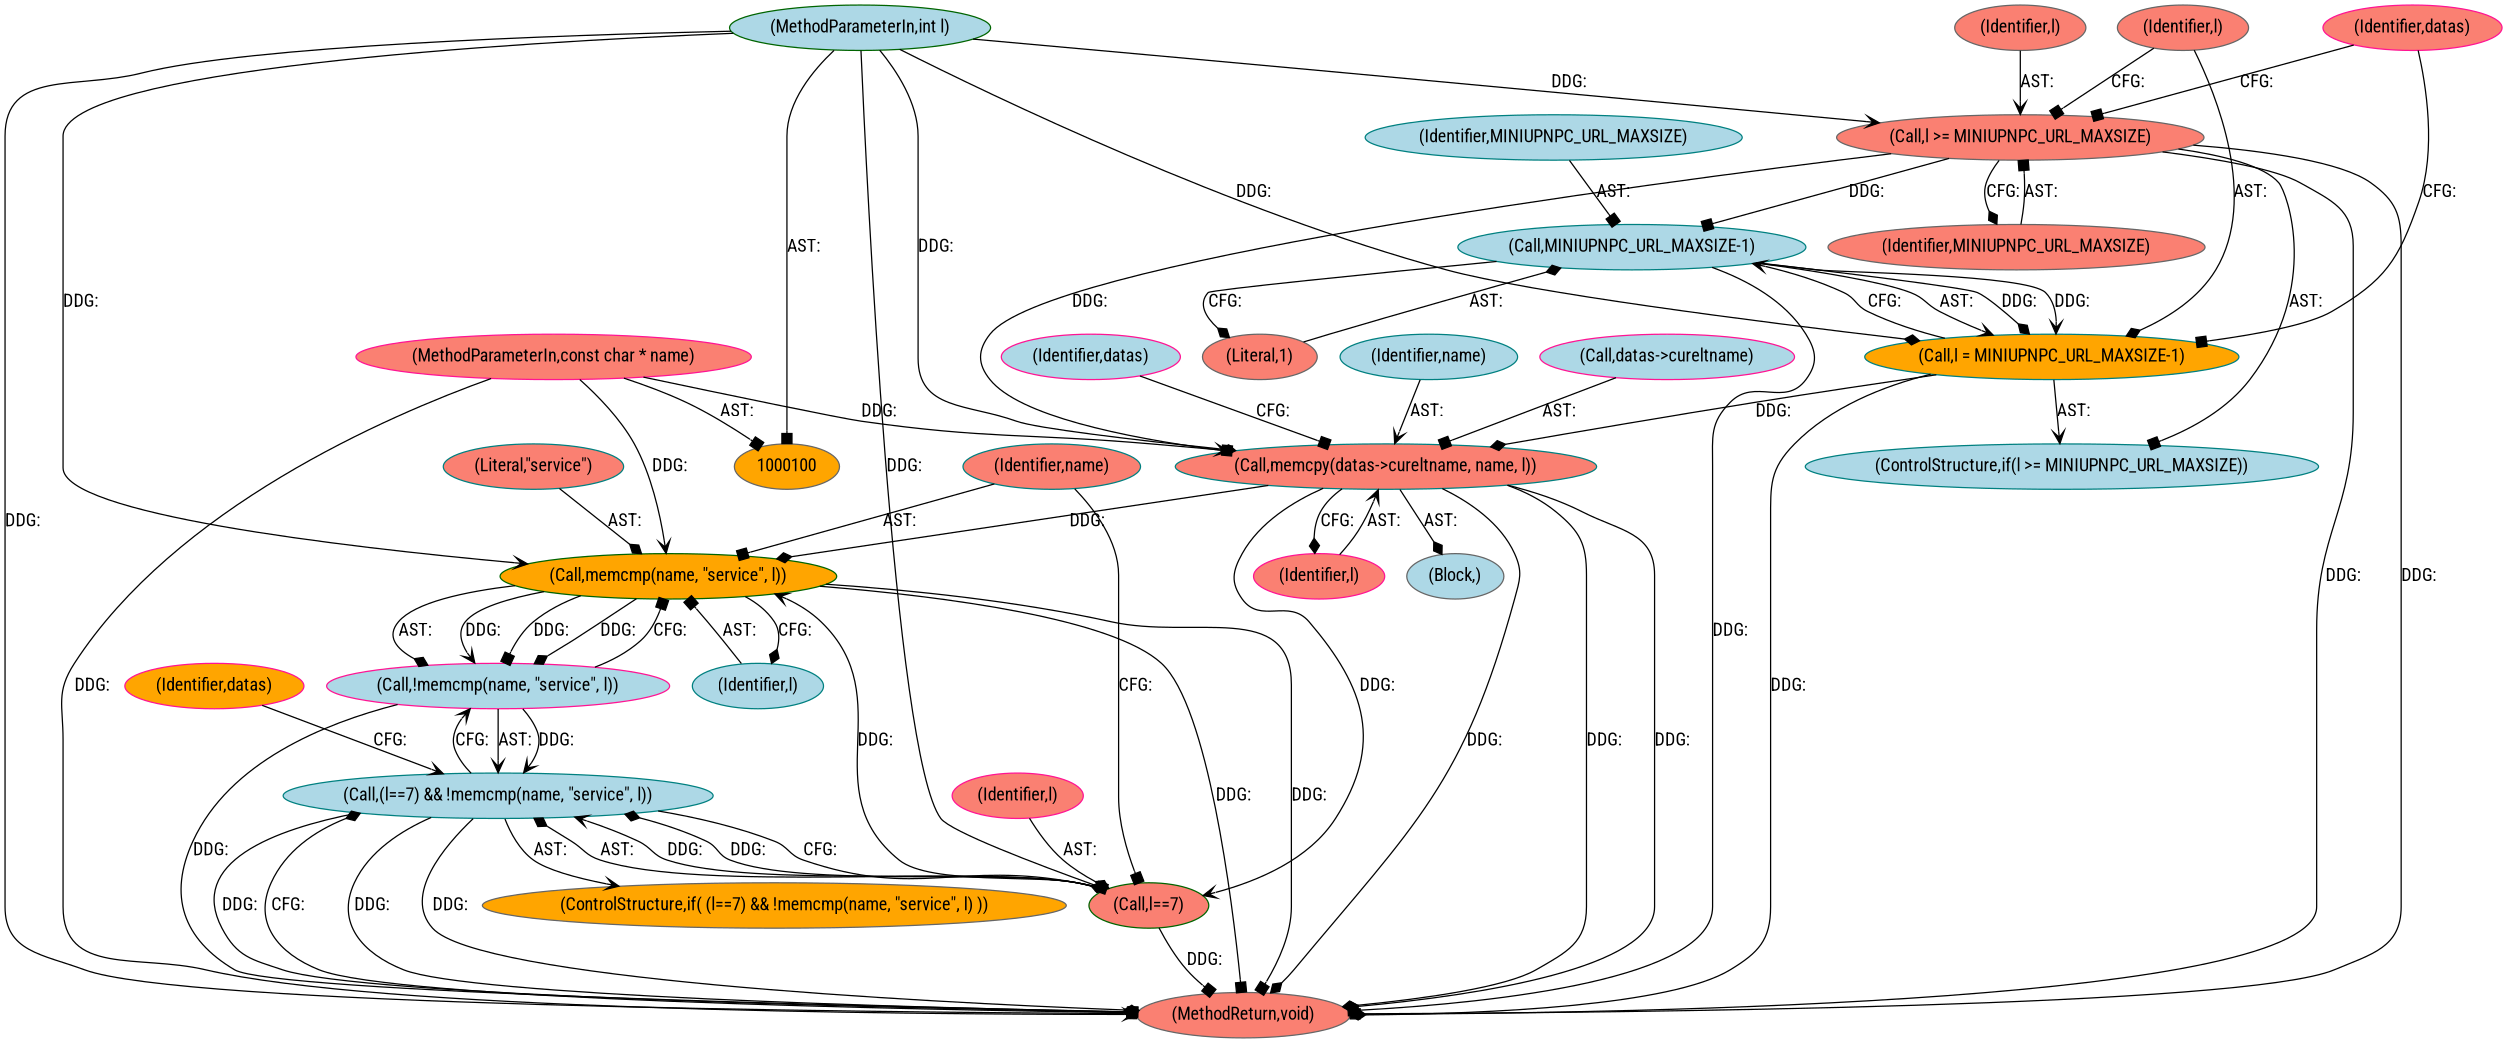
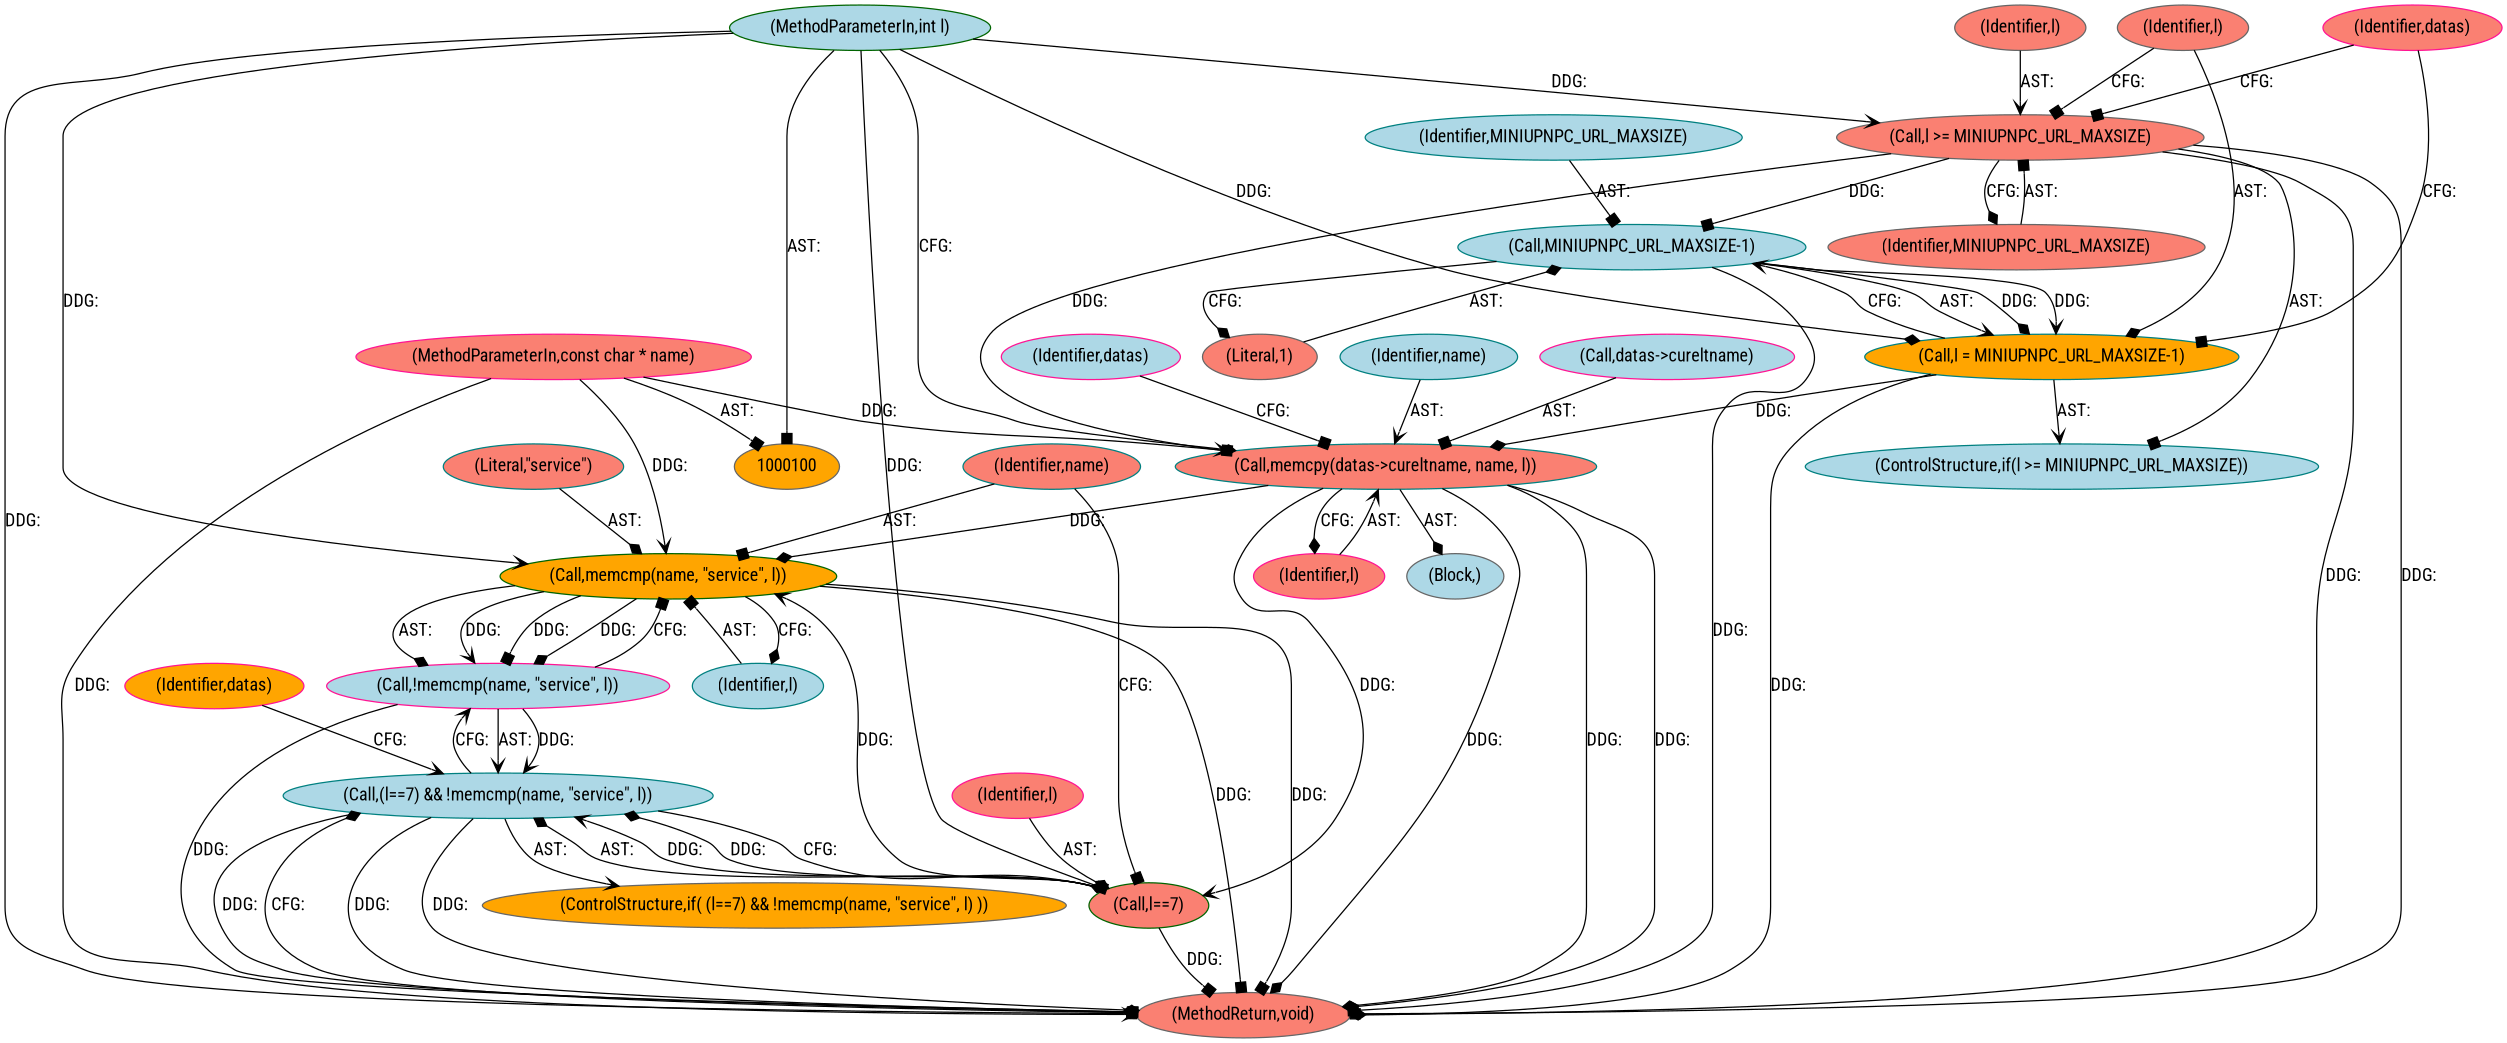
edge "(MethodParameterIn,int l)" -> "(Call,memcpy(datas->cureltname, name, l))": label "DDG: " -> "CFG: "
